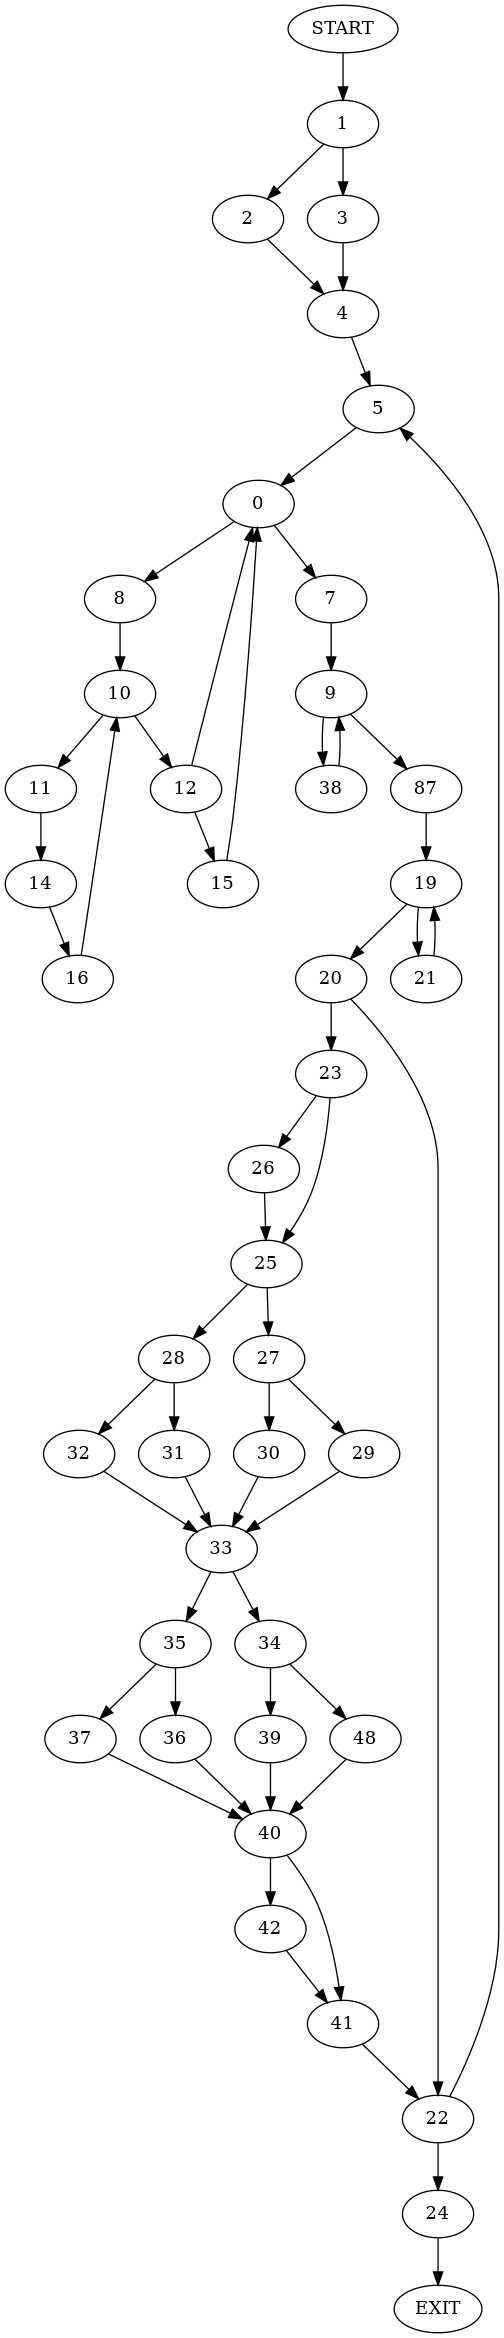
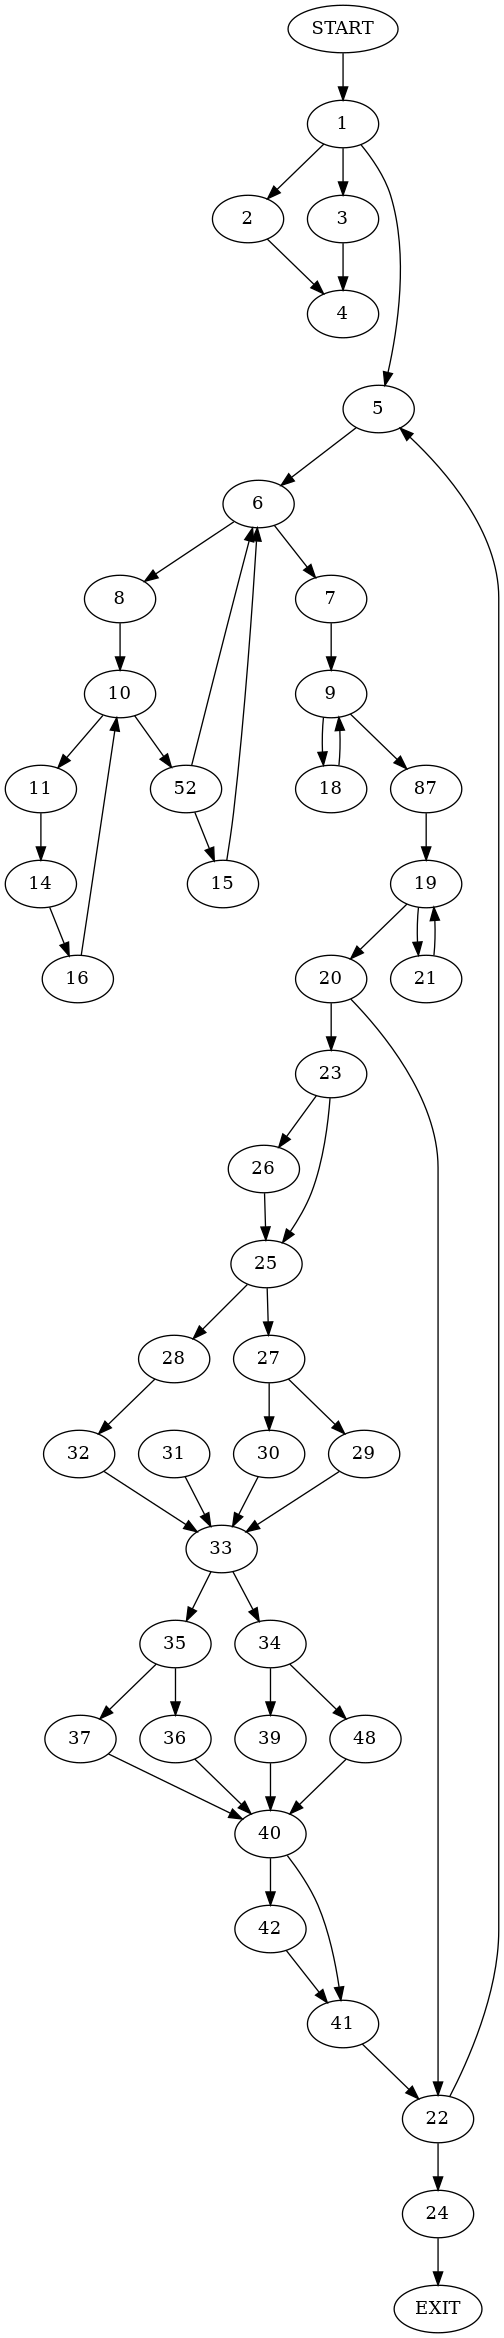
edge "4" -> "5": now "1" -> "5"
node "0": label "0" -> "6"
node "12": label "12" -> "52"
node "38": label "38" -> "18"
edge "28" -> "31": removed
